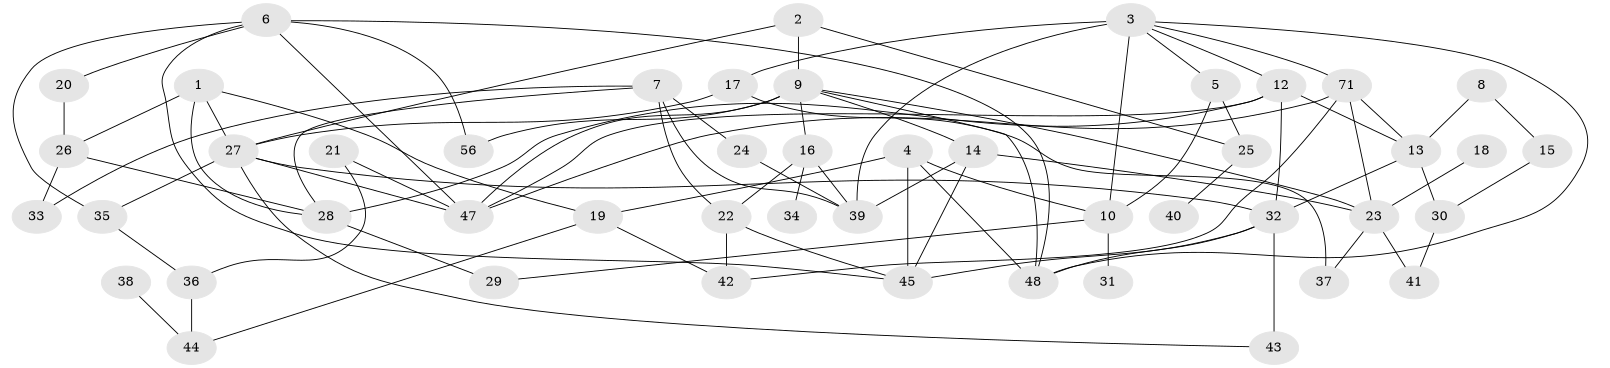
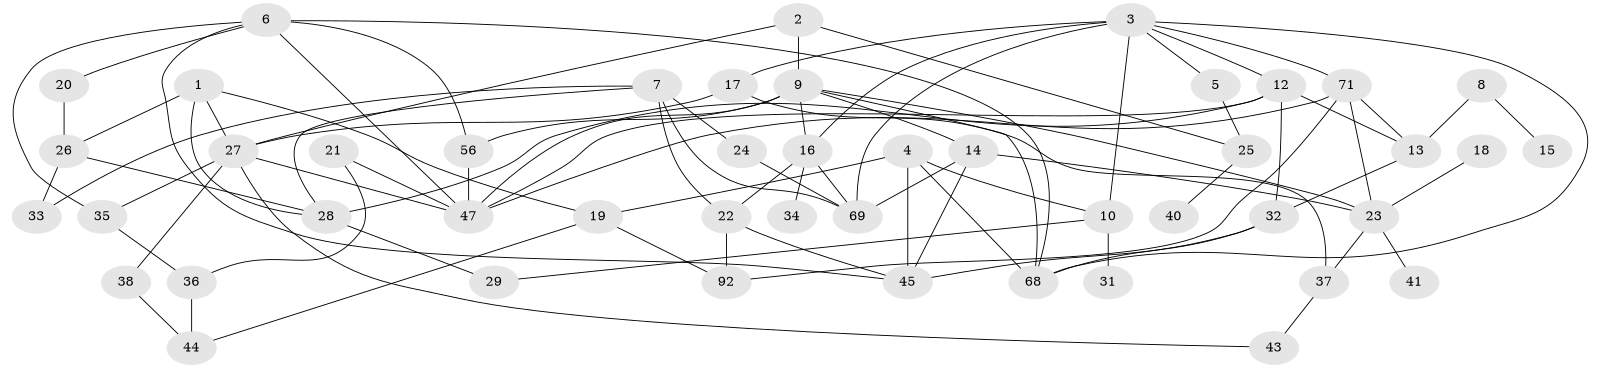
edge "3" -- "16": added
edge "5" -- "10": removed
edge "56" -- "47": added
edge "27" -- "32": now "27" -- "38"
node "39": label "39" -> "69"
node "30": removed
node "42": label "42" -> "92"
node "48": label "48" -> "68"
edge "32" -- "43": now "37" -- "43"
